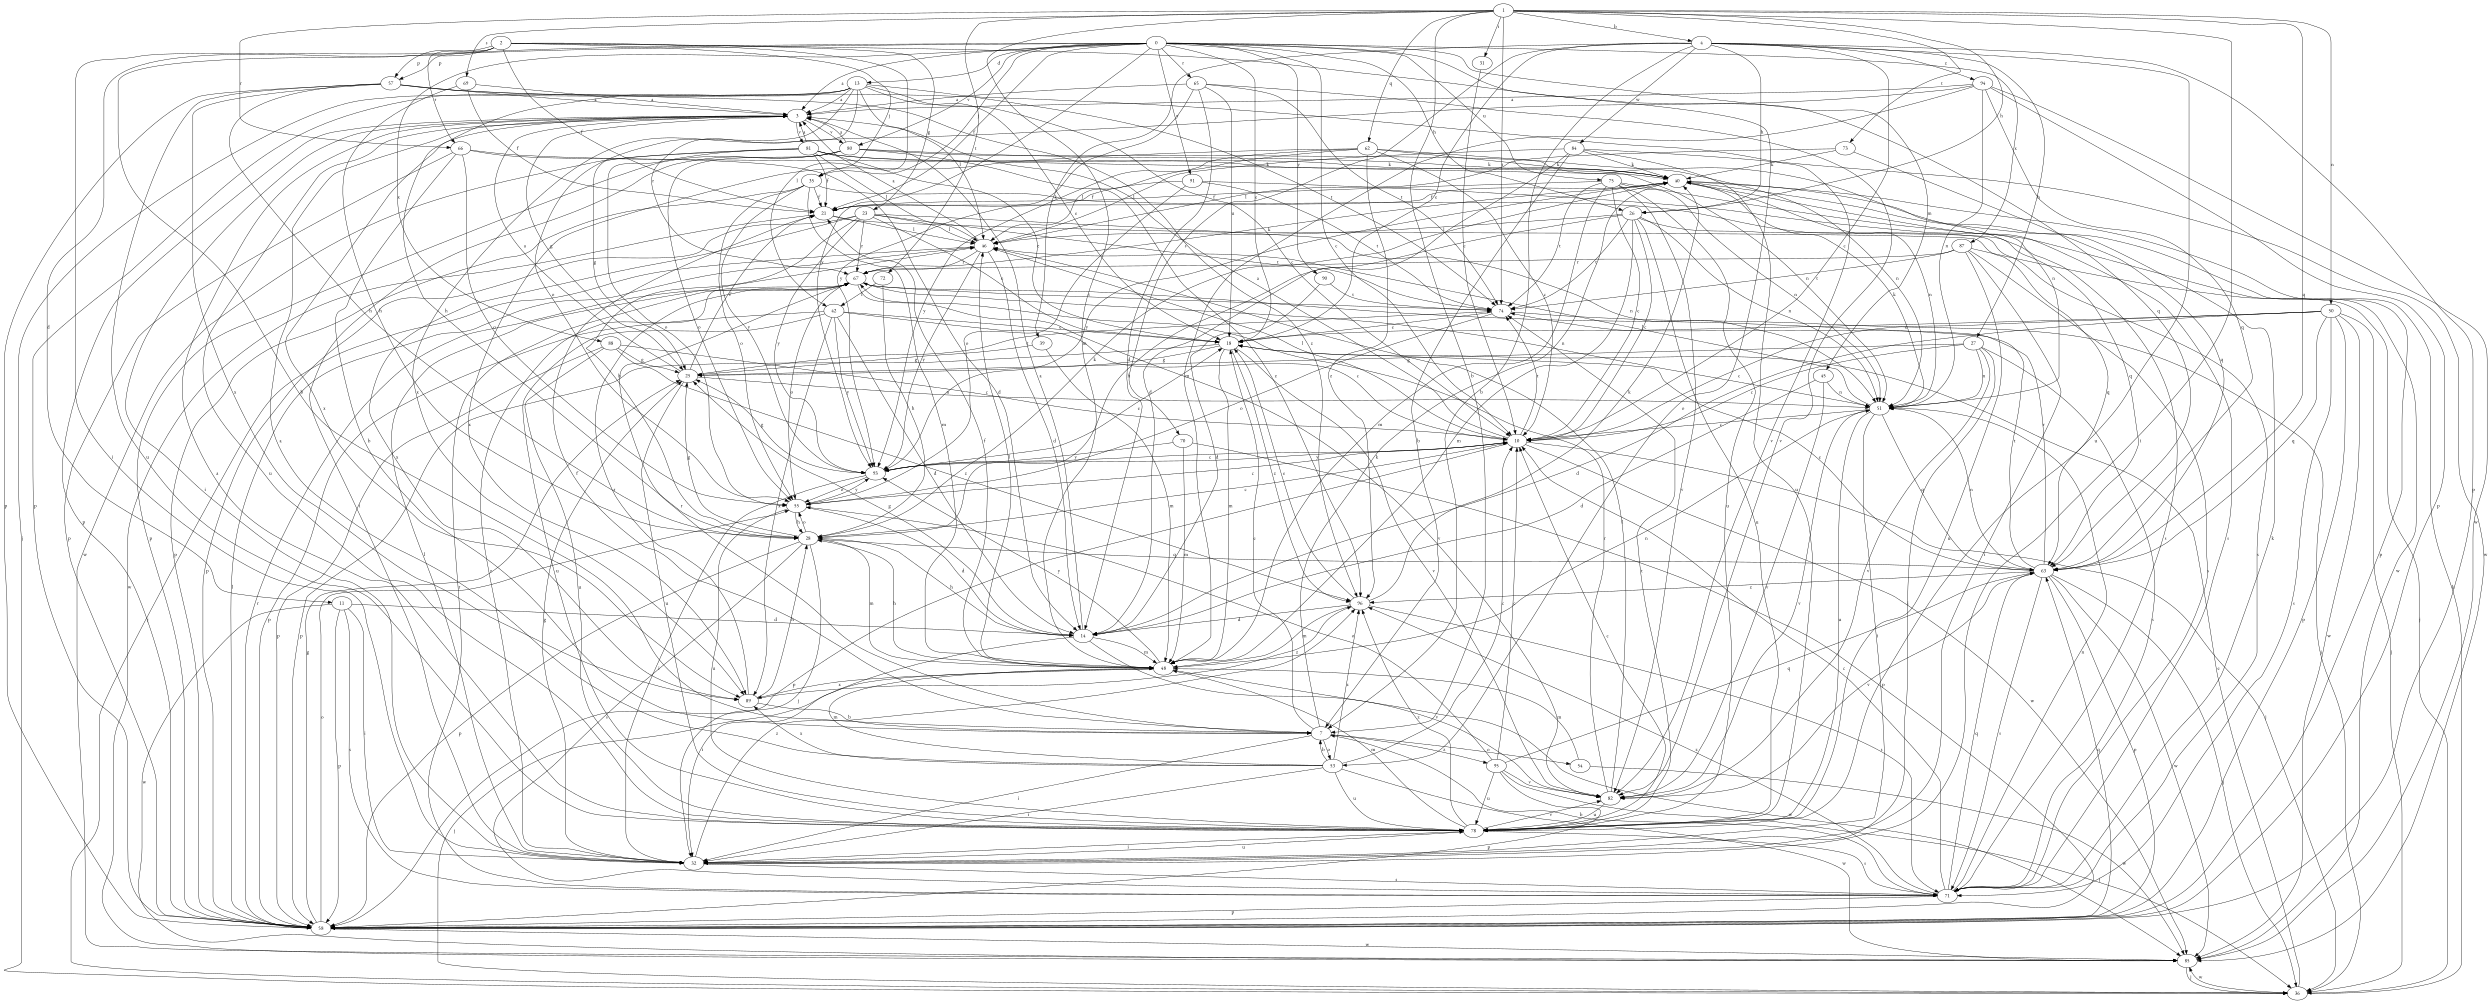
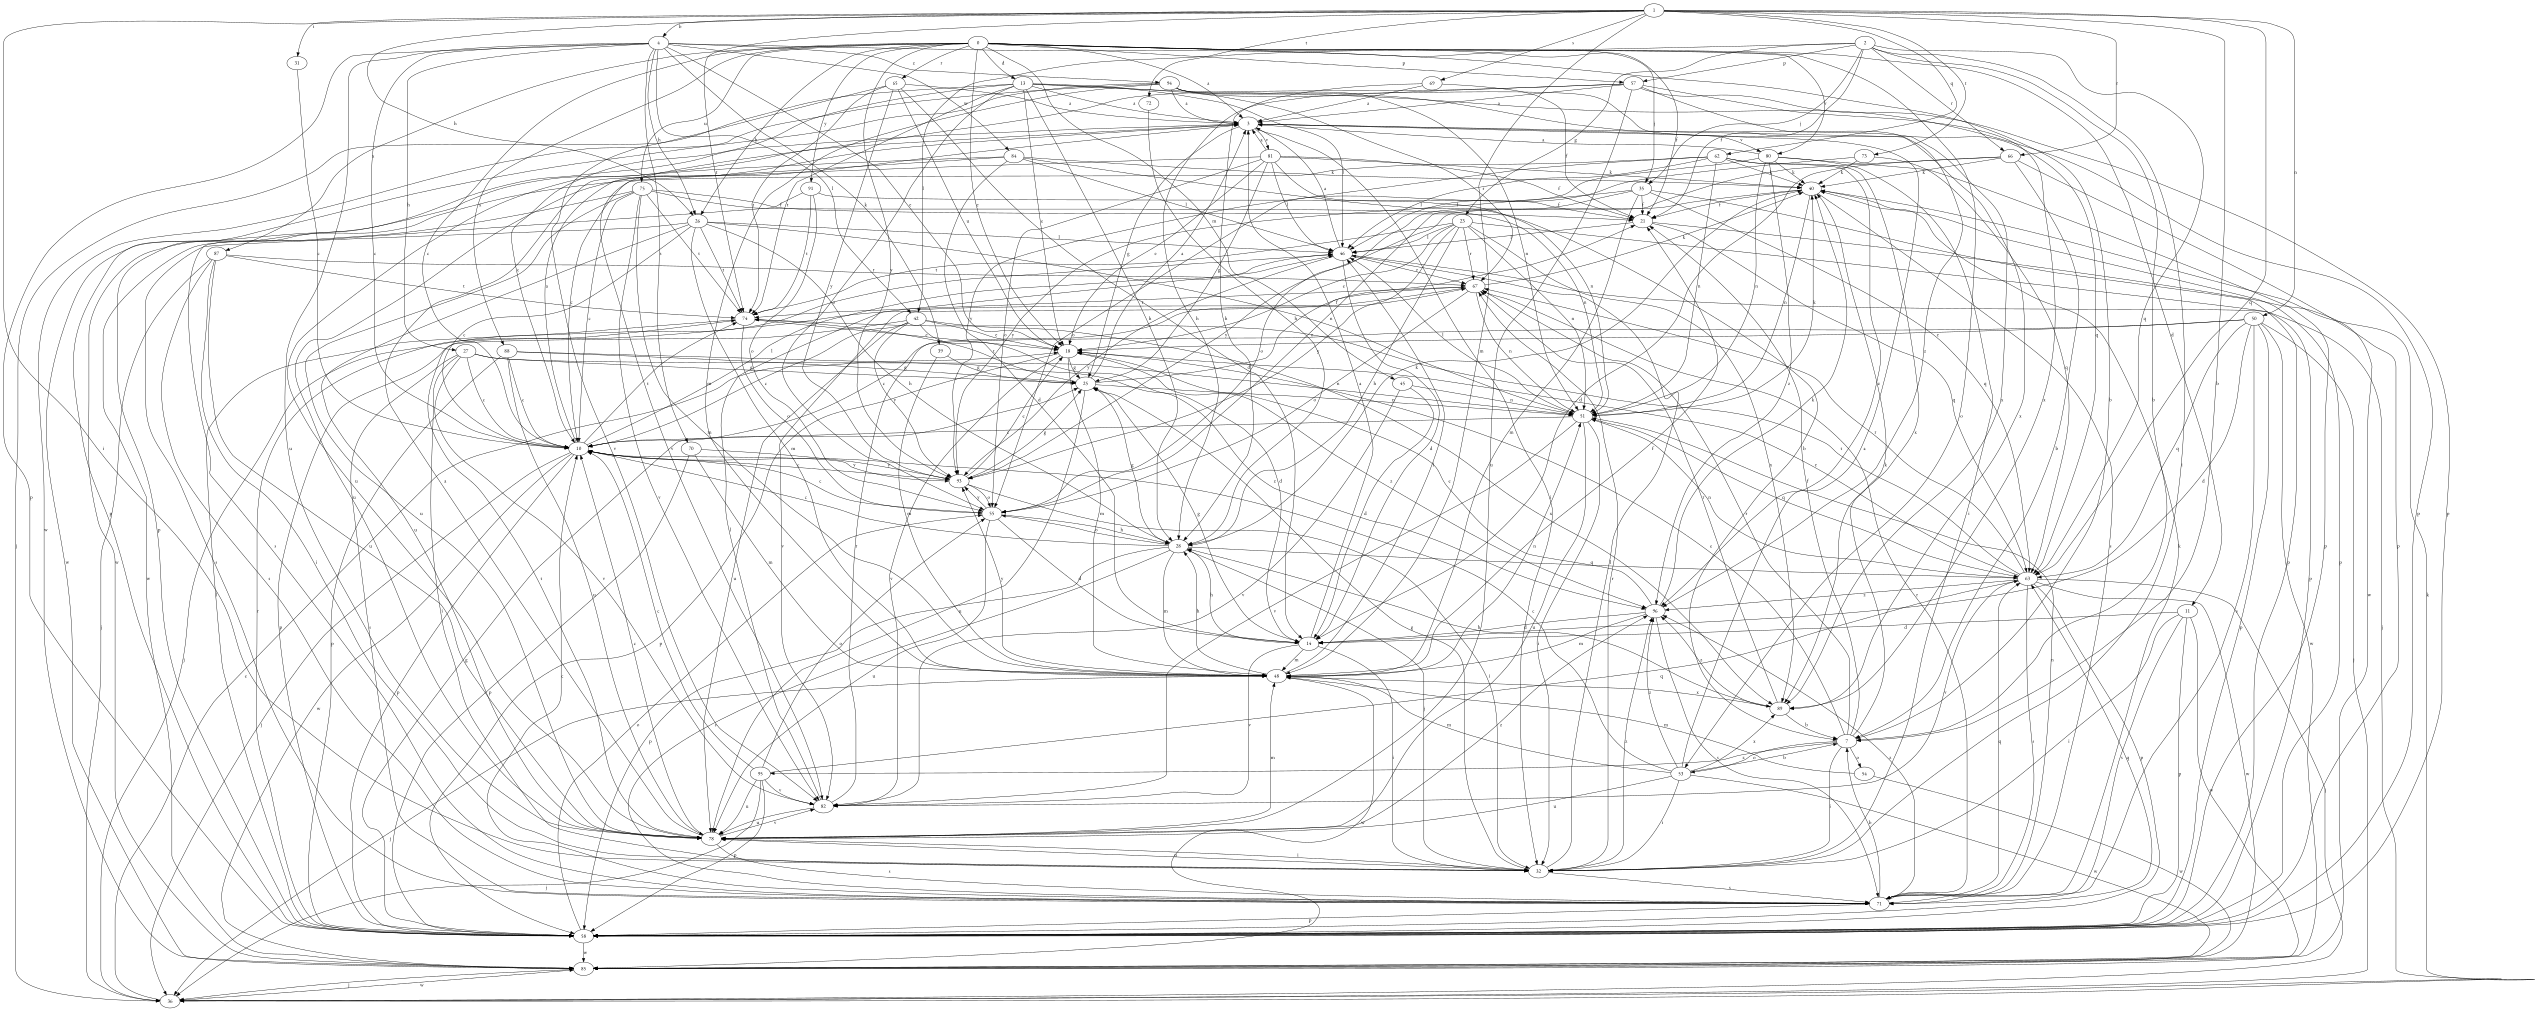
node "90": removed
edge "72" -> "42": now "4" -> "42"
